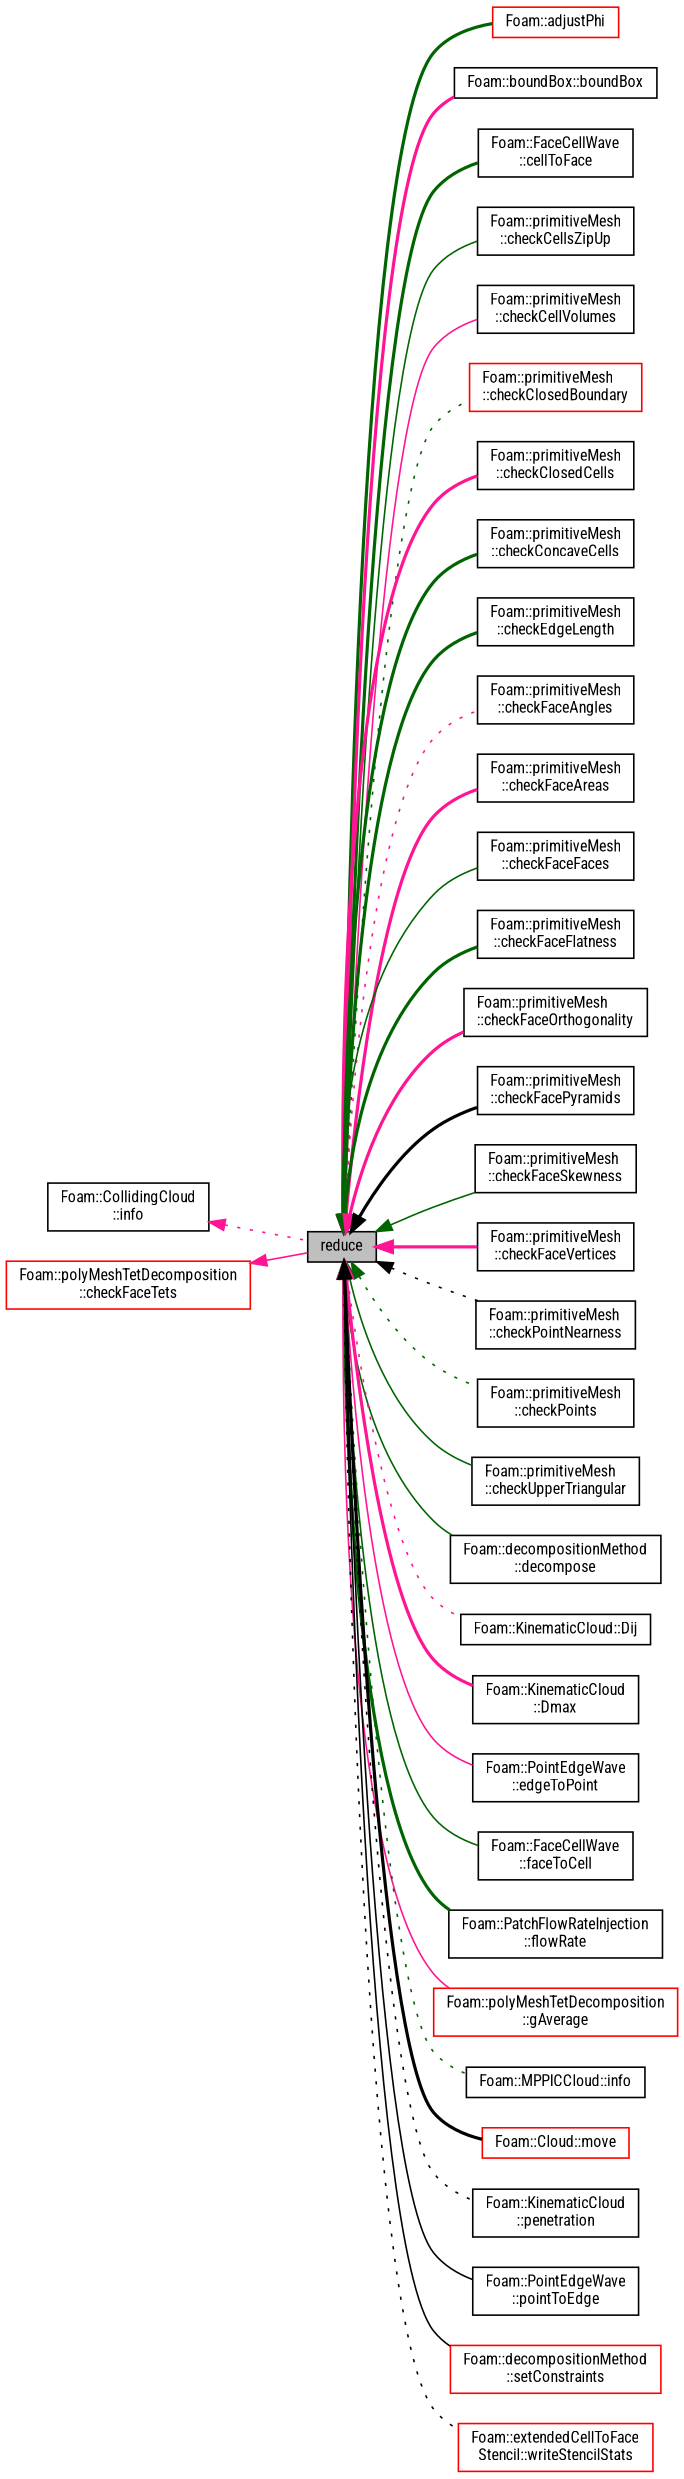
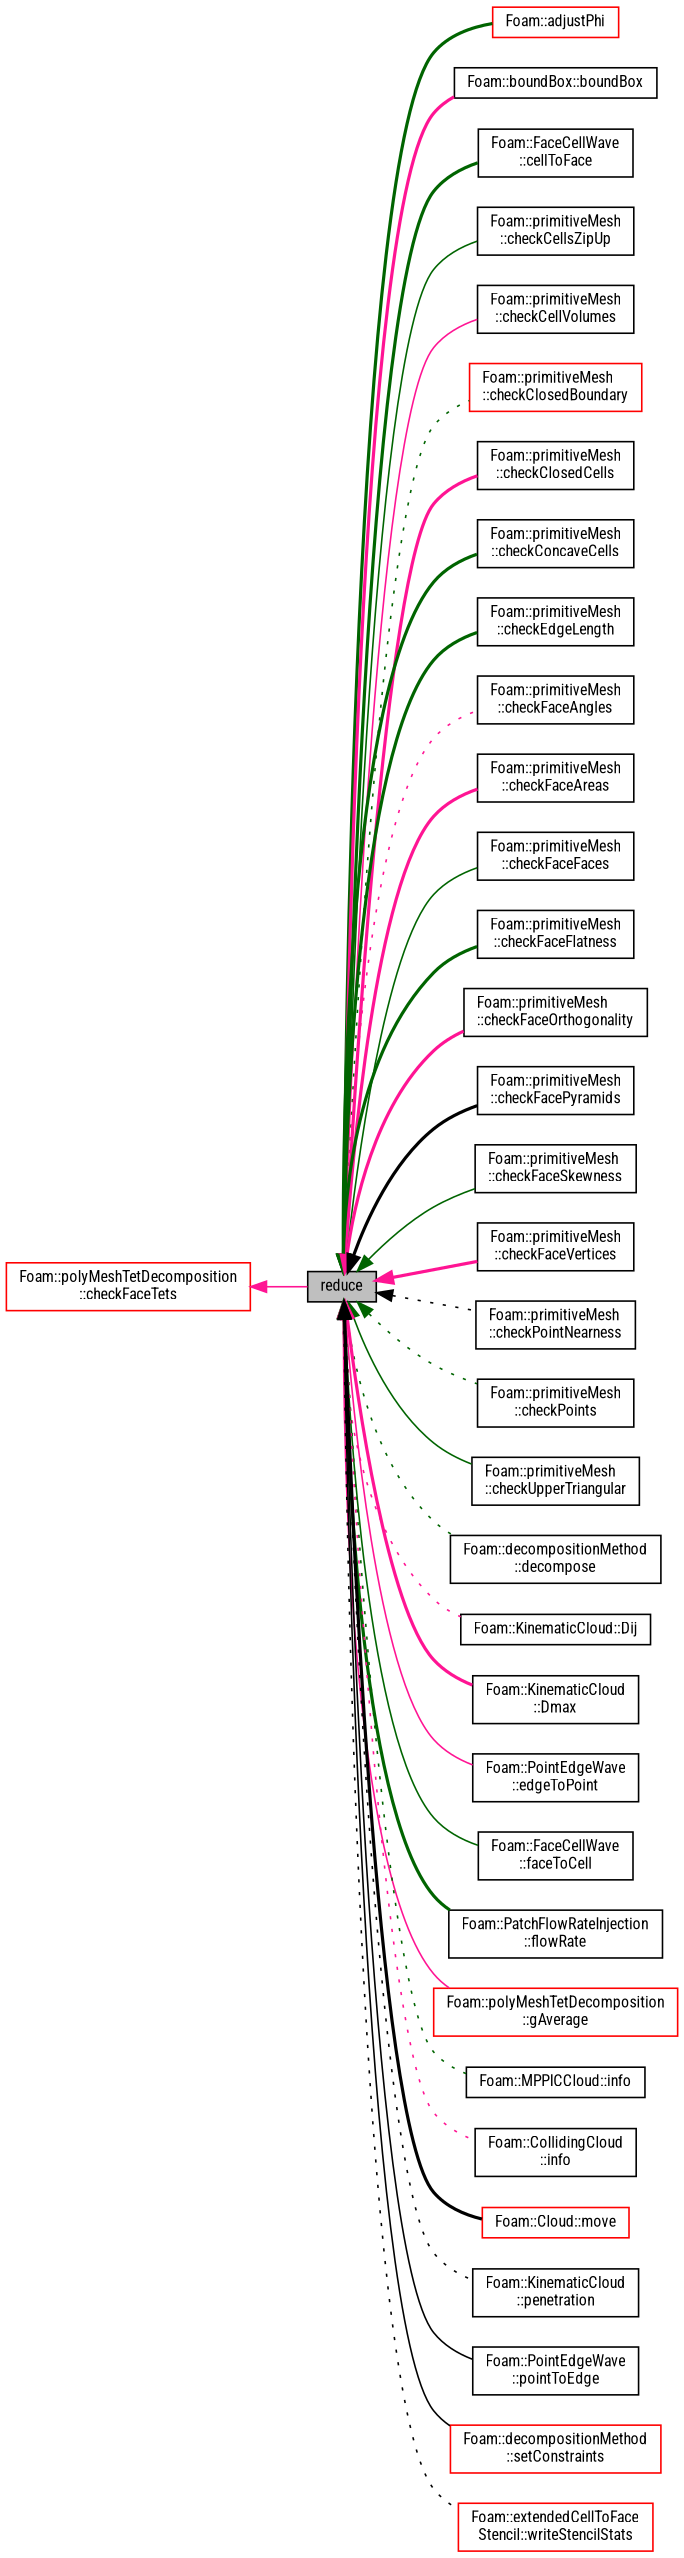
edge "reduce" -> "Foam::CollidingCloud ::info": reversed
edge "Foam::decompositionMethod ::decompose" -> "reduce": style solid -> dotted
